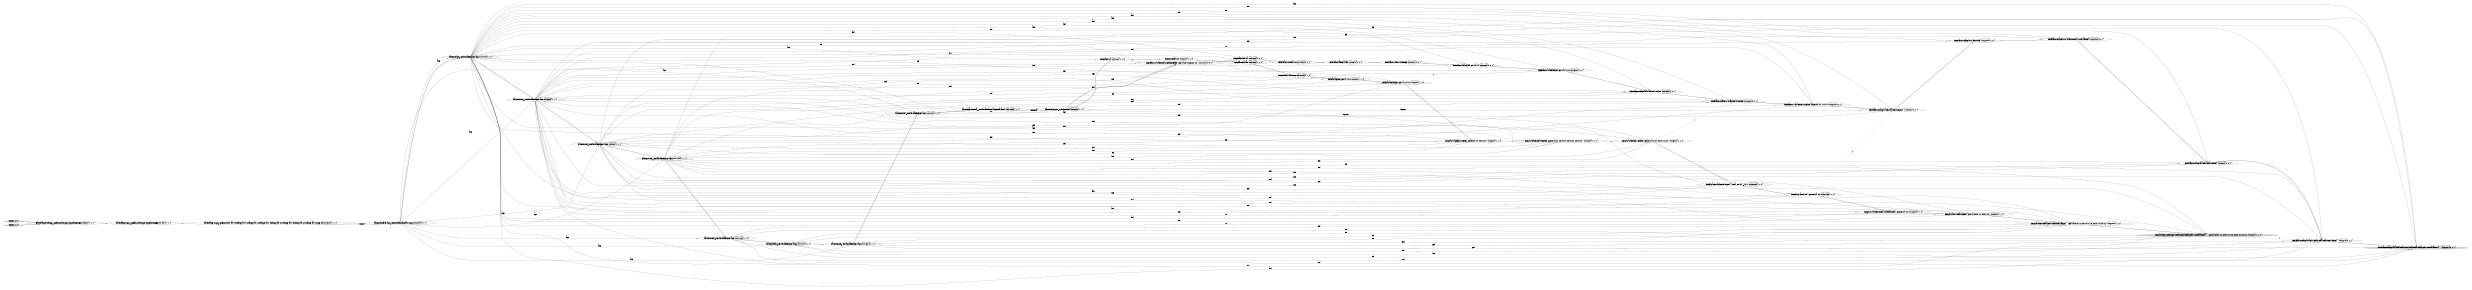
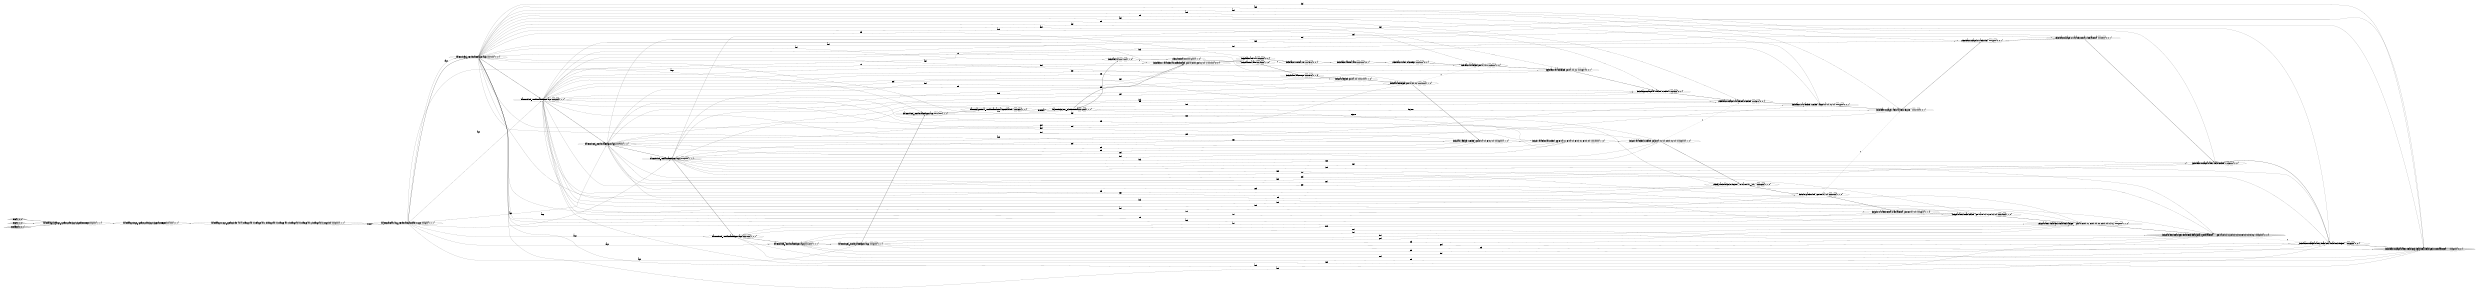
node "testPullFactors['0', '0', '1']": added
